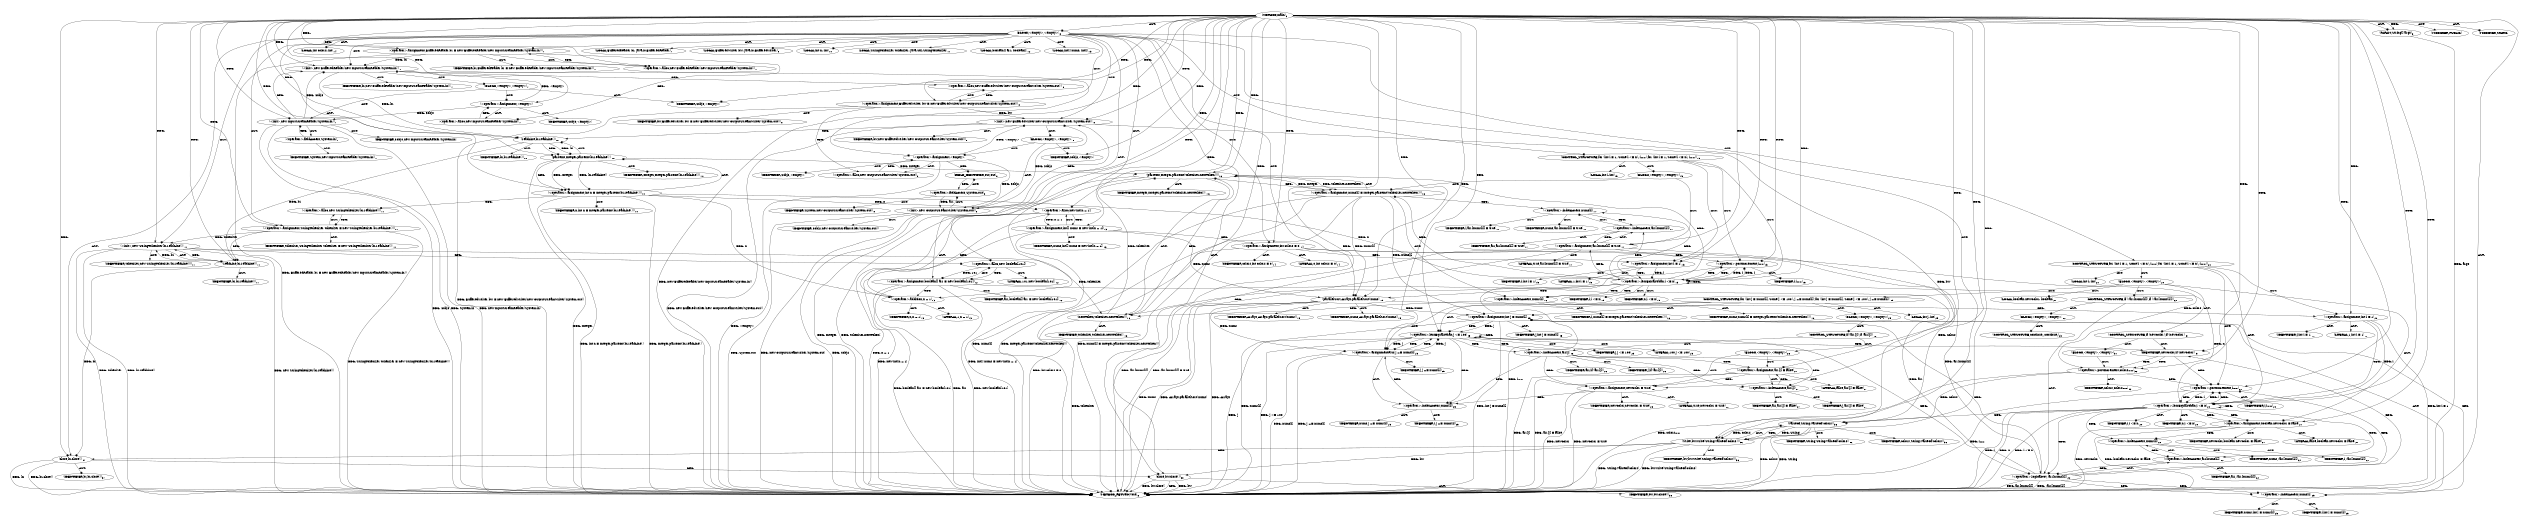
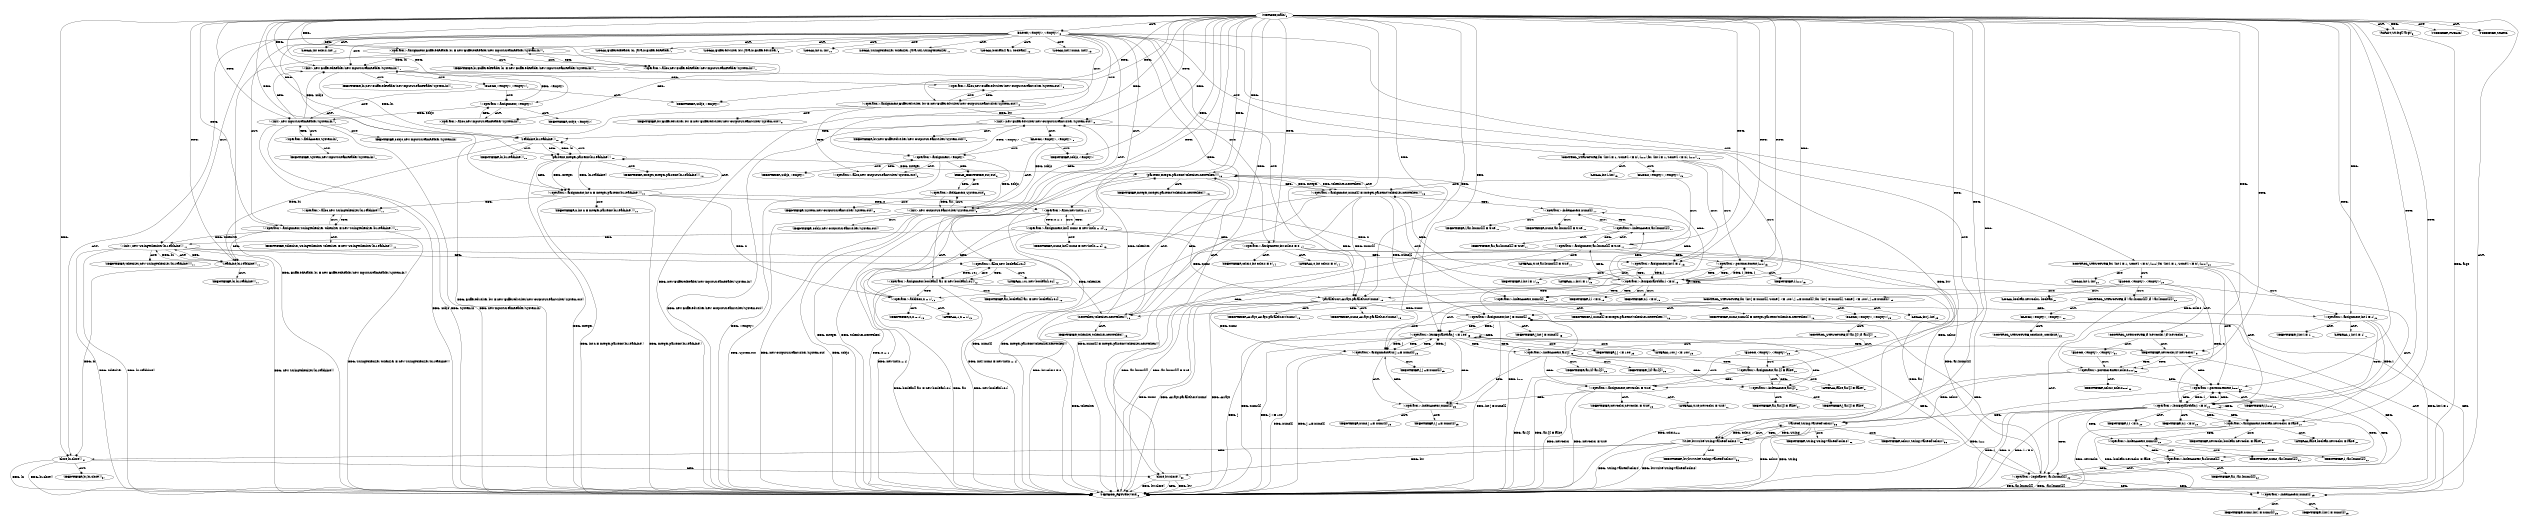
edge "(METHOD,main)" -> "(<init>,new StringTokenizer(br.readLine()))": now "(<operator>.assignment,int[] nums = new int[n + 1])" -> "(<init>,new StringTokenizer(br.readLine()))"
edge "(<init>,new StringTokenizer(br.readLine()))" -> "(IDENTIFIER,tokenizer,new StringTokenizer(br.readLine()))": arrowhead normal -> box
node "(IDENTIFIER,bw,bw.close())": removed
